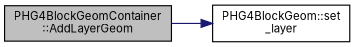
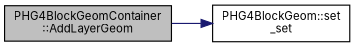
node "PHG4BlockGeom::set _layer": label "PHG4BlockGeom::set _layer" -> "PHG4BlockGeom::set _set"
